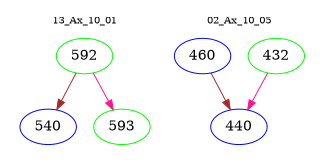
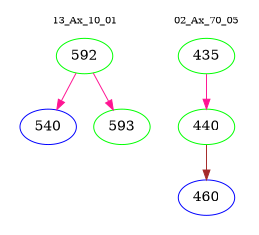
cluster "02_Ax_10_05": label "02_Ax_10_05" -> "02_Ax_70_05"
node "432": label "432" -> "435"
edge "592" -> "540": color brown -> deeppink
edge "460" -> "440": reversed
node "440": color blue -> green
